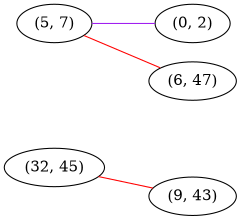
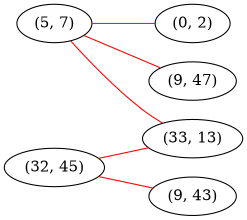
node "(6, 47)": label "(6, 47)" -> "(9, 47)"
node "(33, 13)": added
